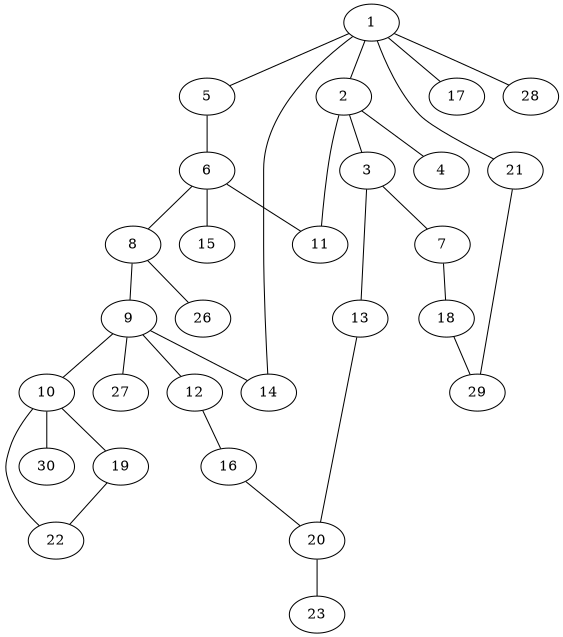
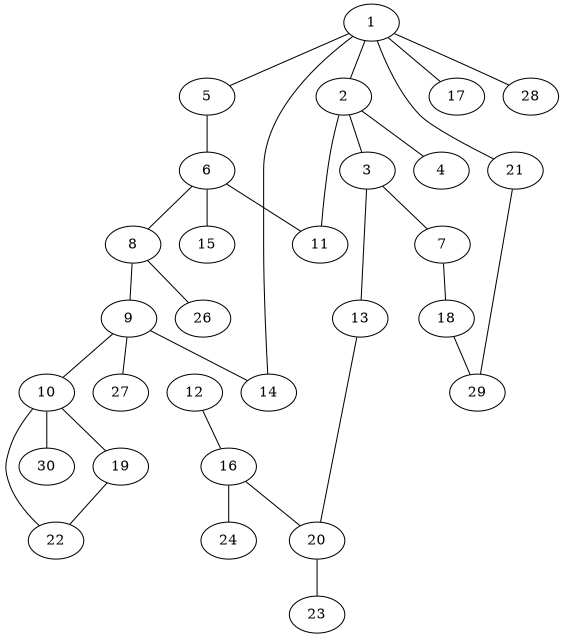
edge "9" -- "12": removed
node "24": added
